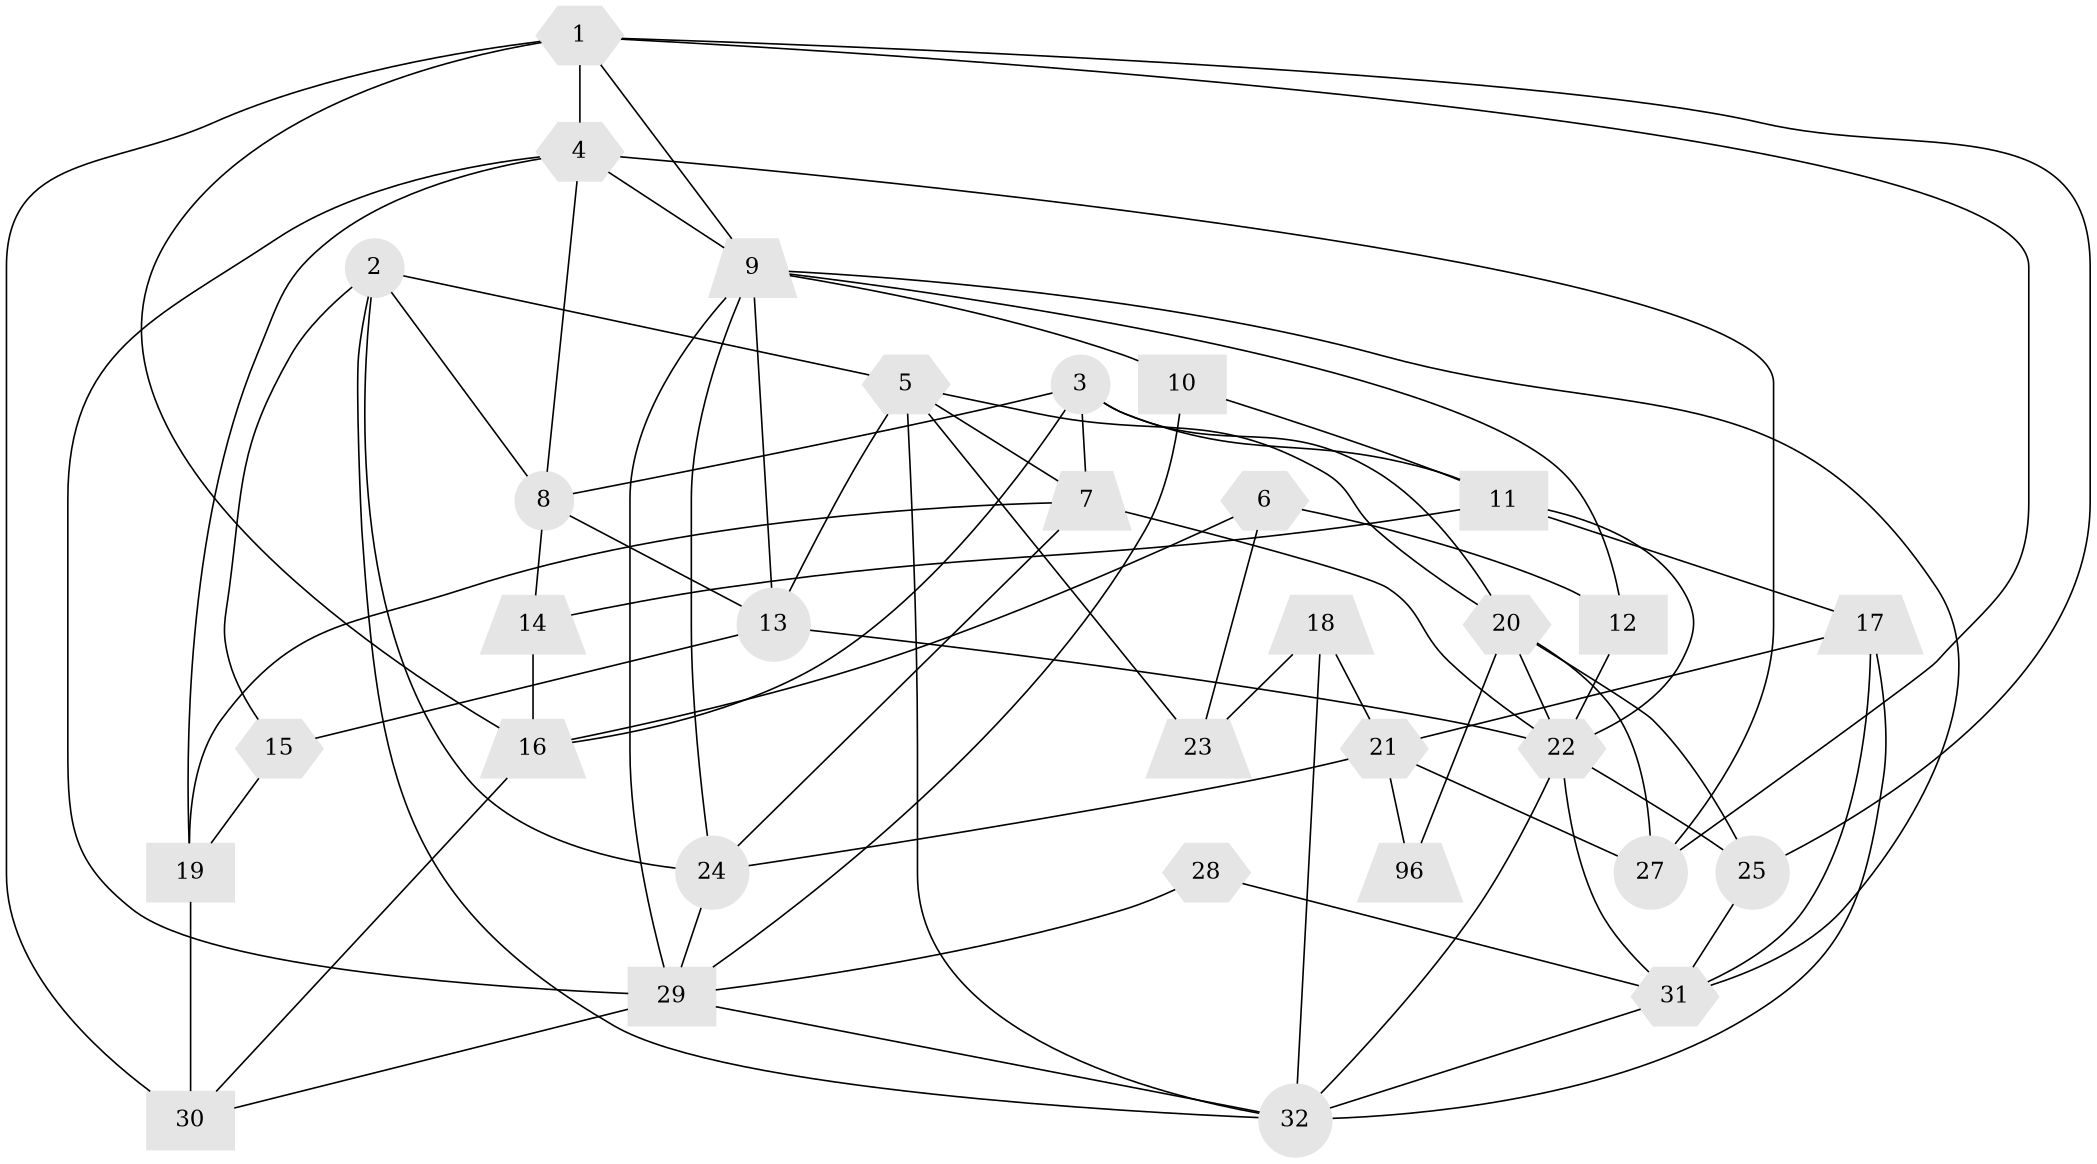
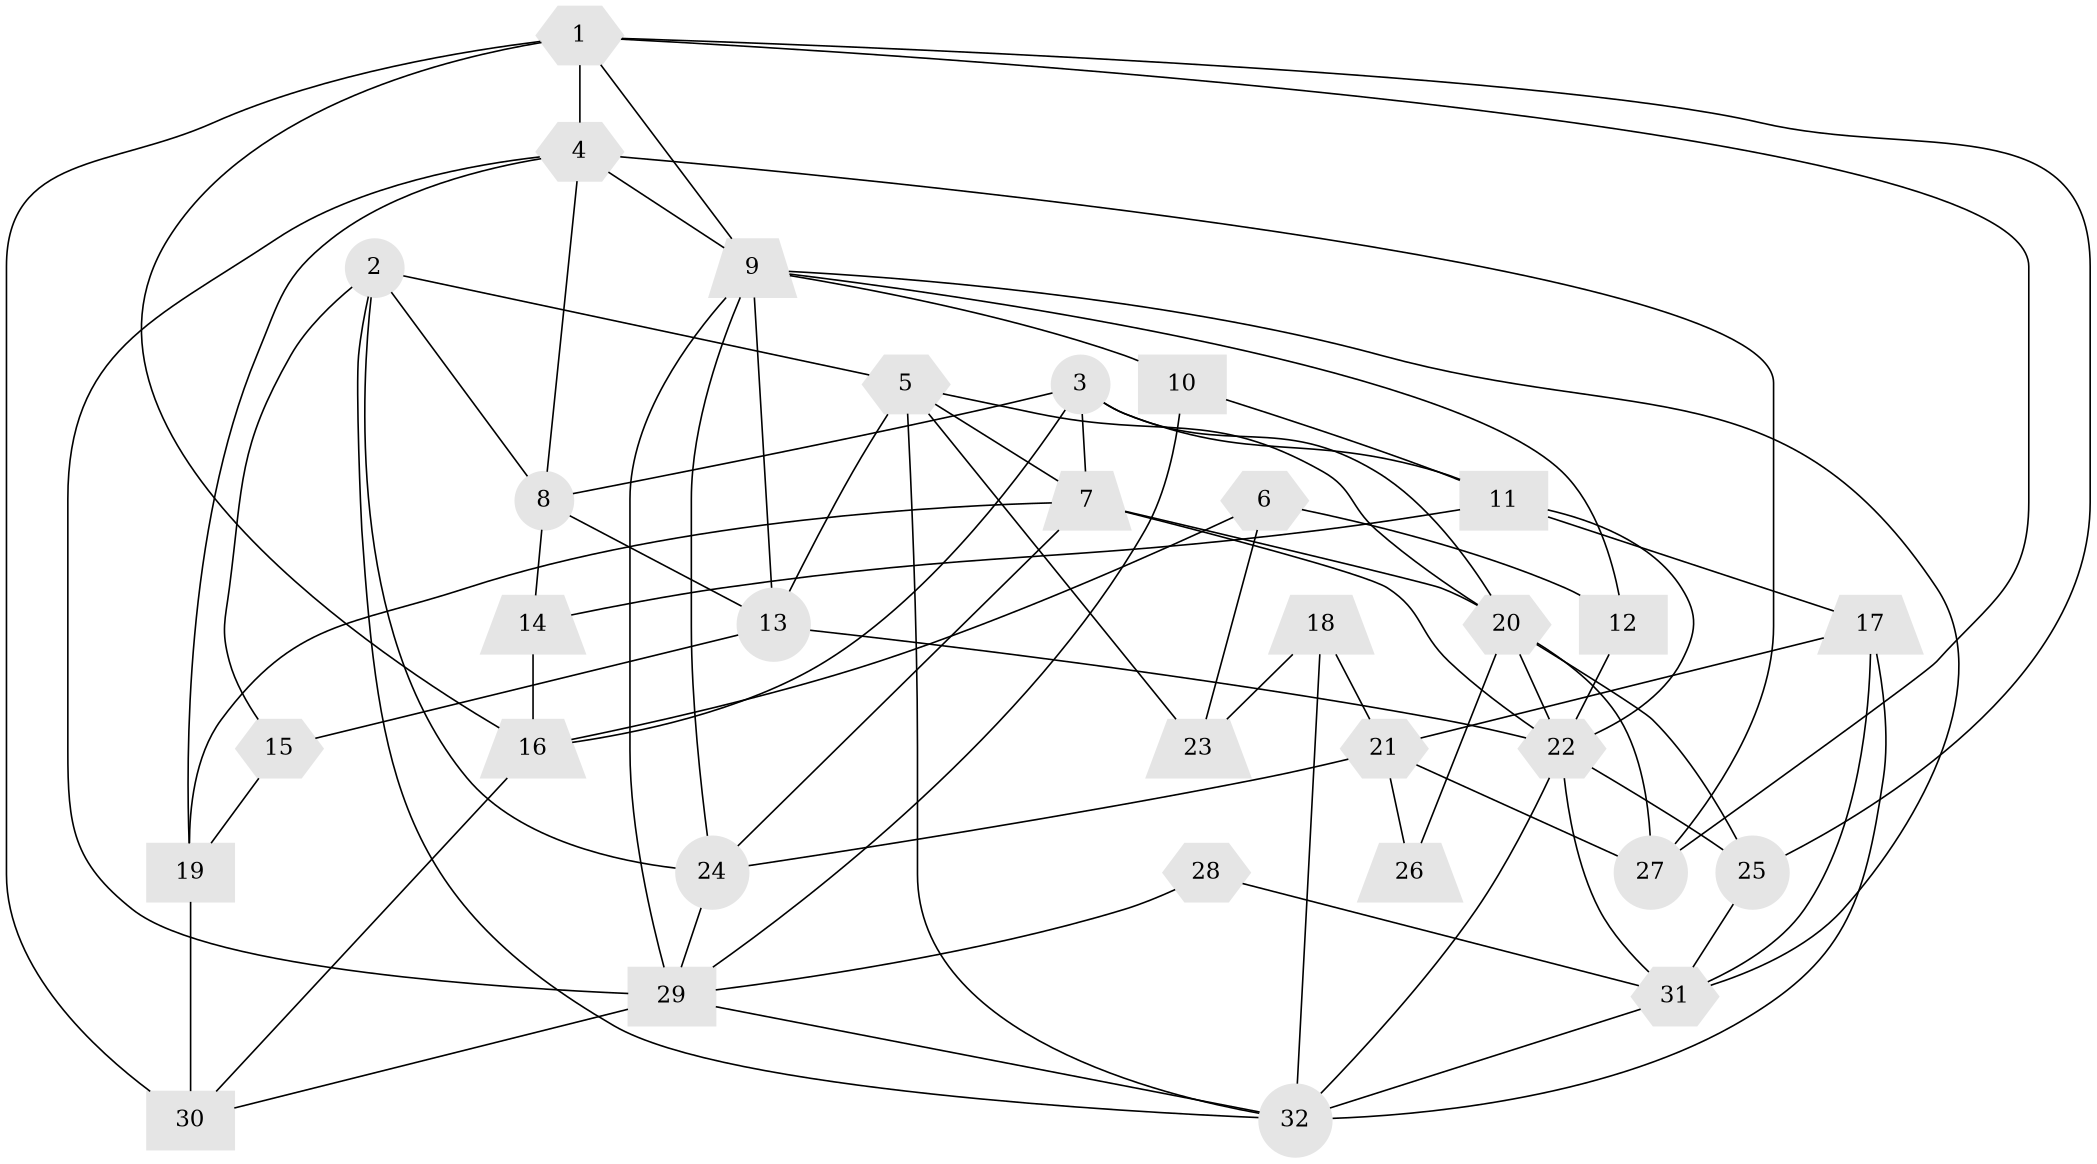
edge "7" -- "20": added
node "96": label "96" -> "26"
